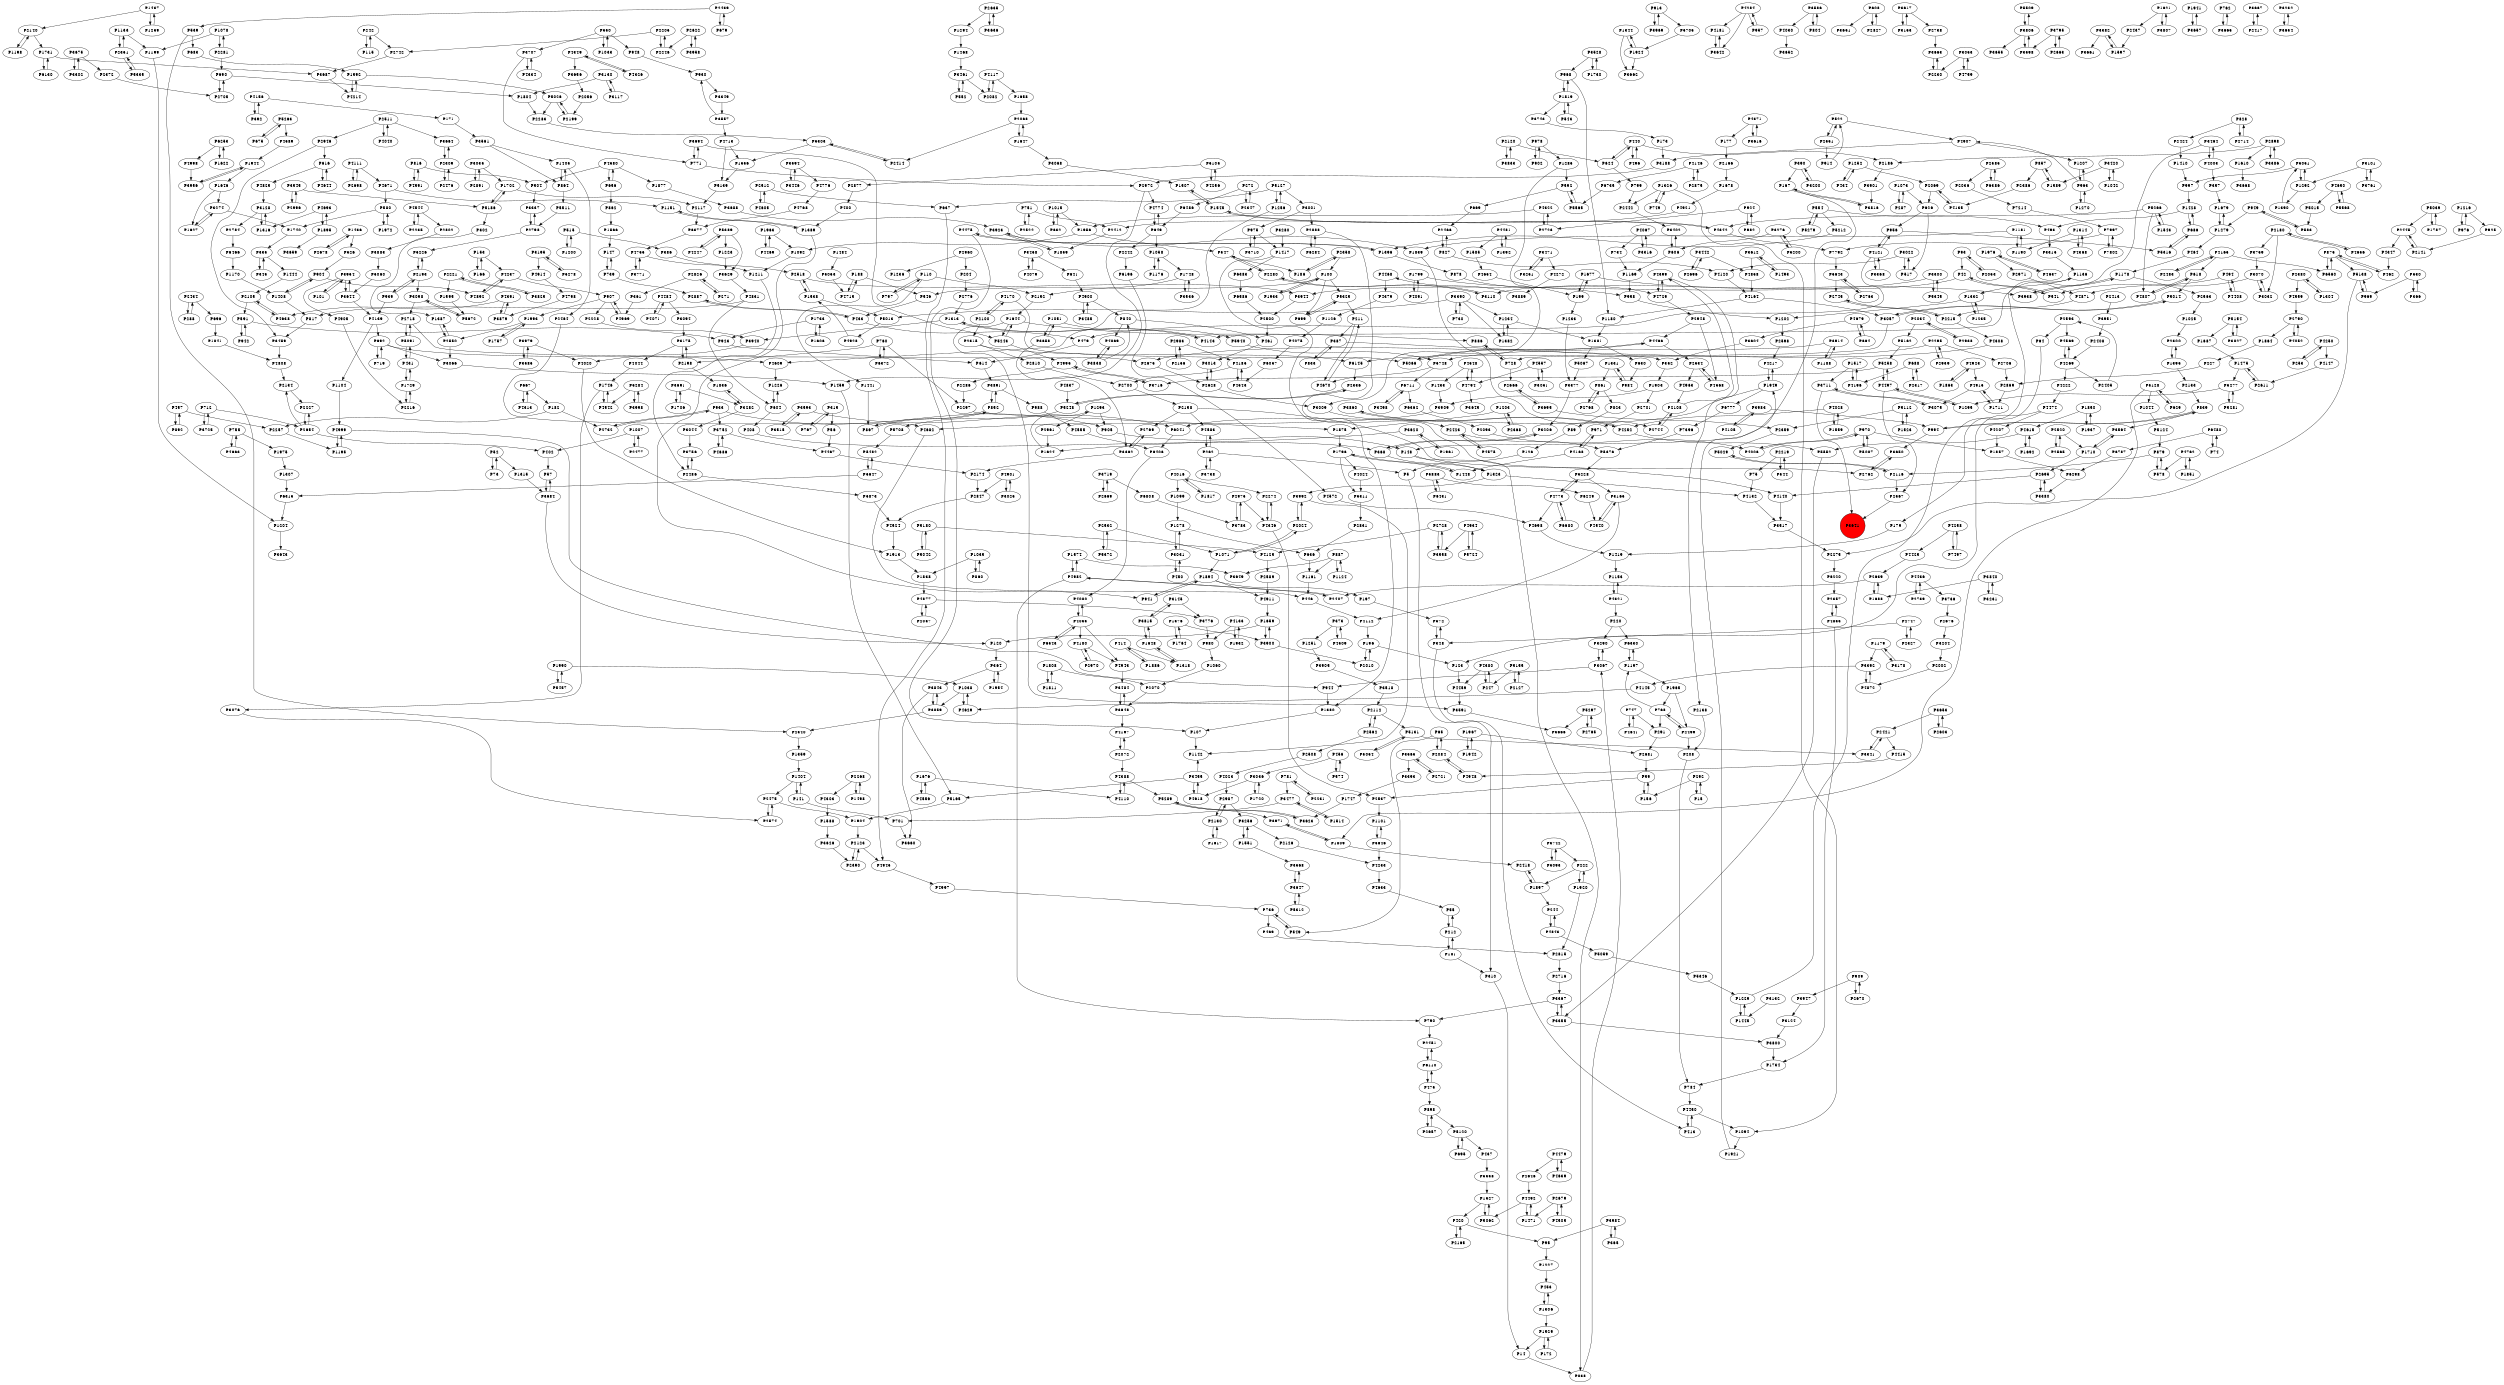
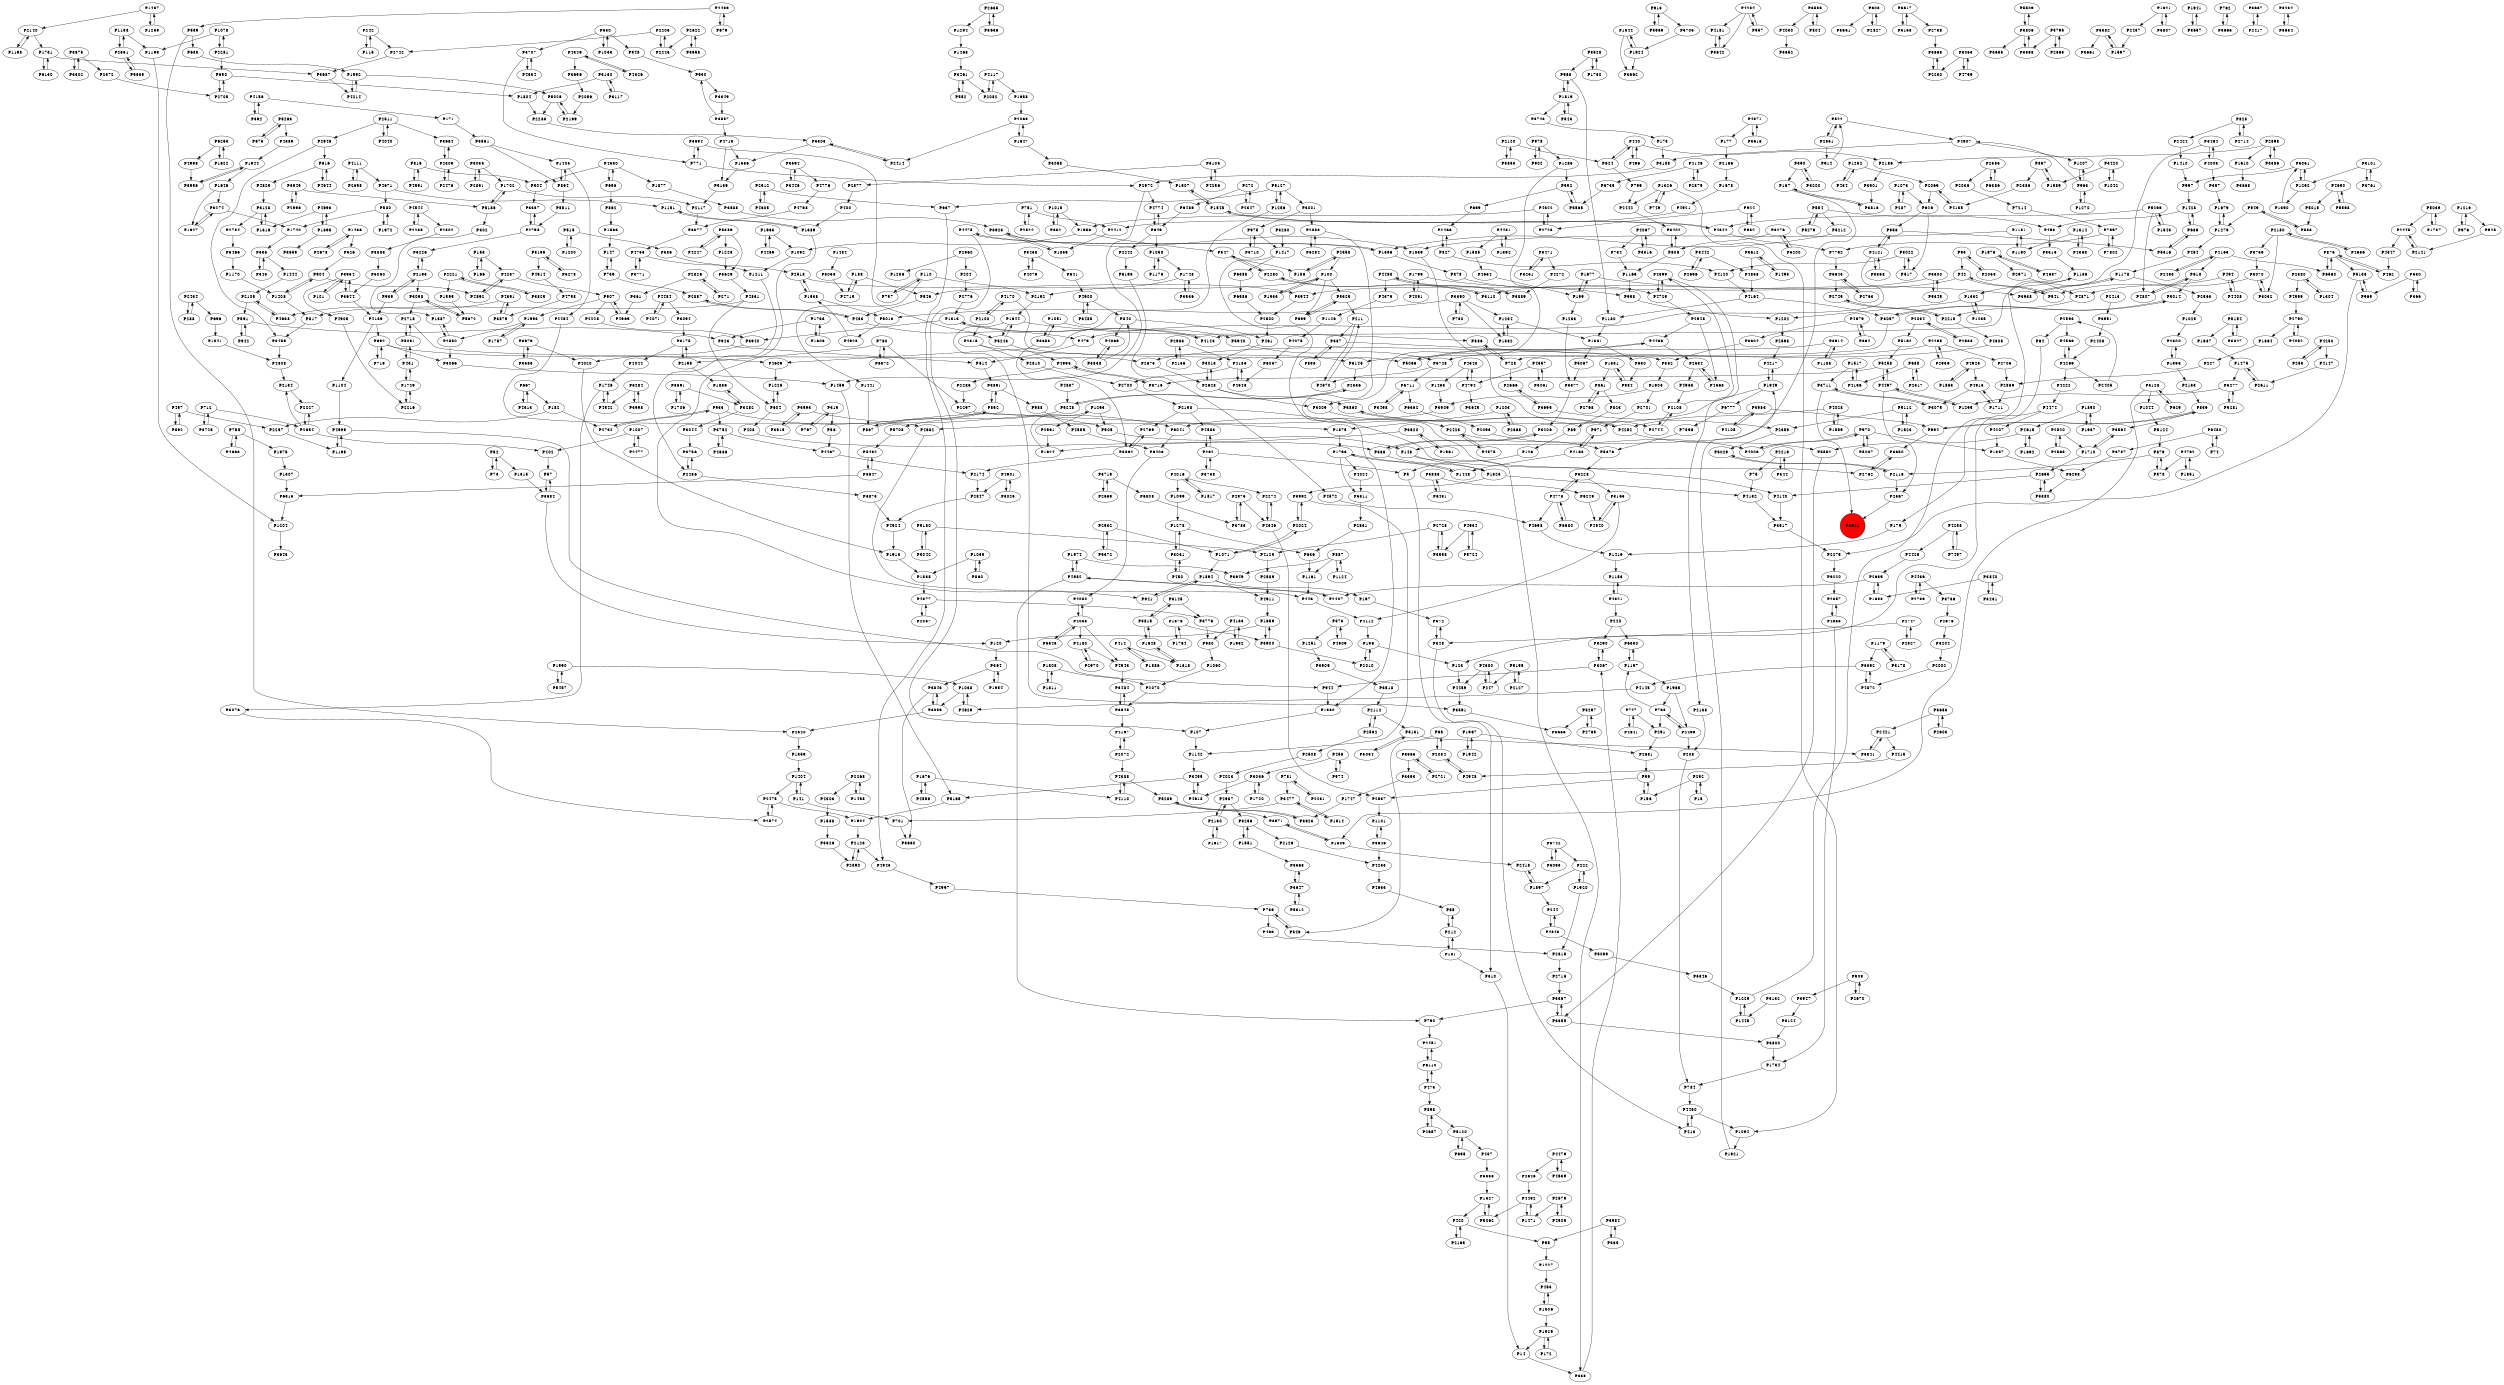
edge "P4468" -> "P3889": added
edge "P2628" -> "P3860": added
edge "P3455" -> "P1142": reversed
